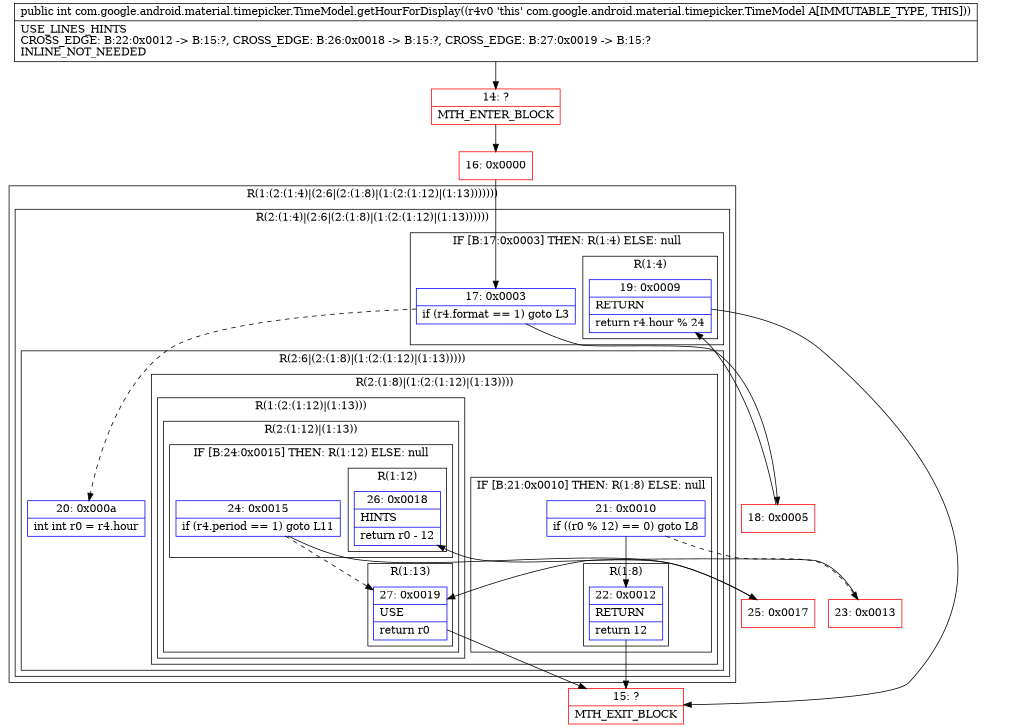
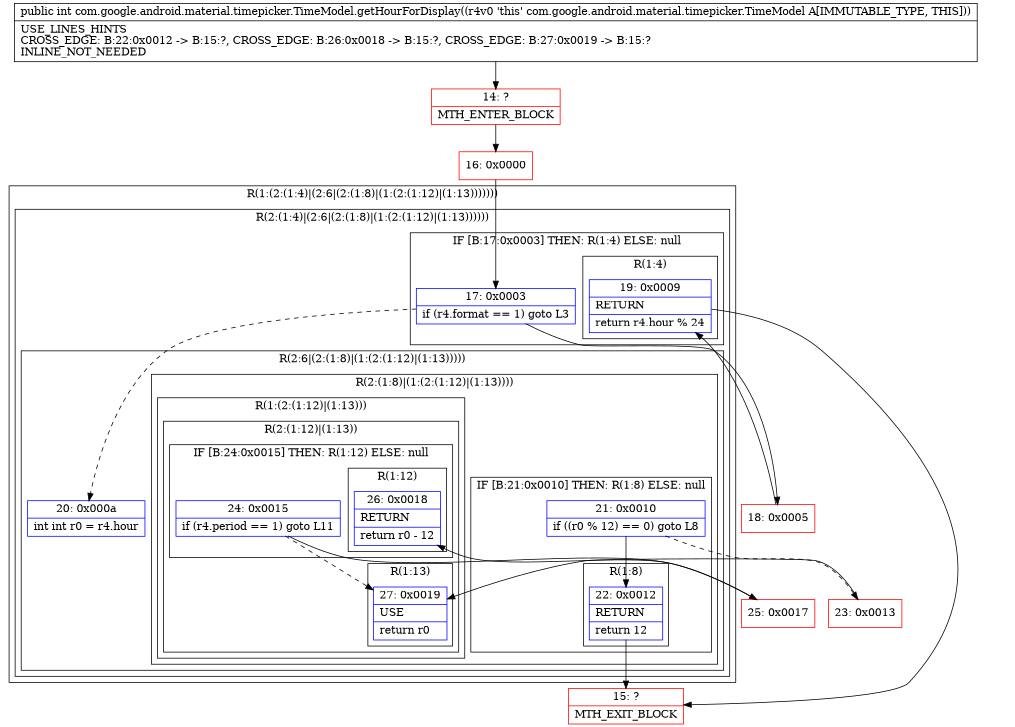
node "26: 0x0018": text "HINTS" -> "RETURN"
edge "27: 0x0019" -> "15: ?": removed
